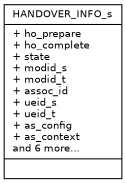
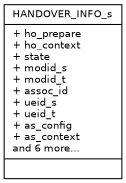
node "HANDOVER_INFO_s": text "+ ho_complete" -> "+ ho_context"
